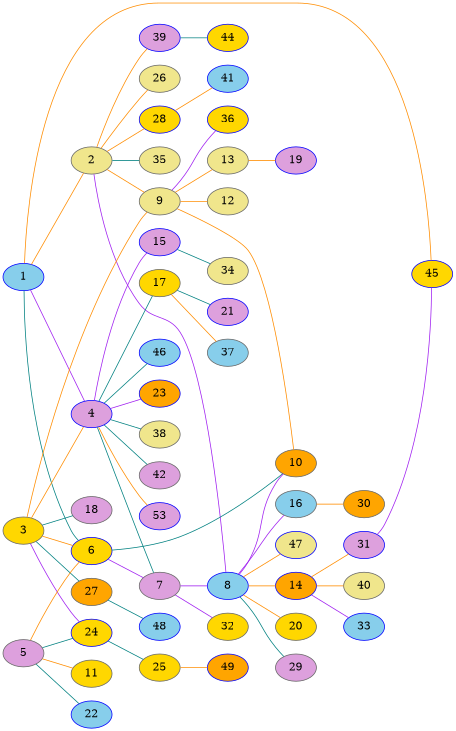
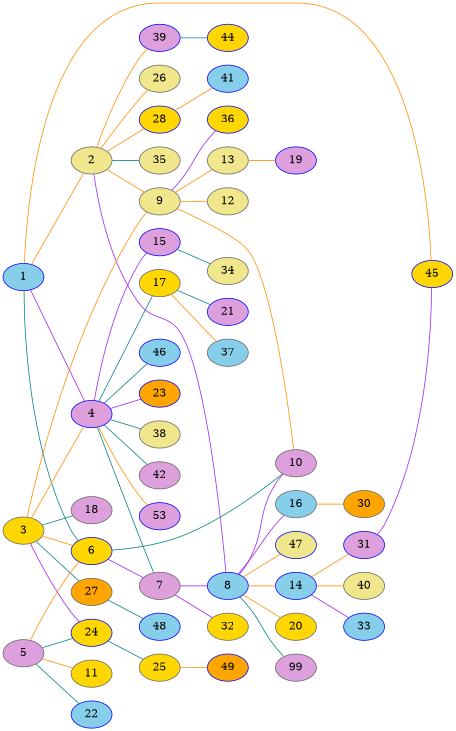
node "10": fillcolor orange -> plum
node "14": fillcolor orange -> skyblue
node "29": label "29" -> "99"
